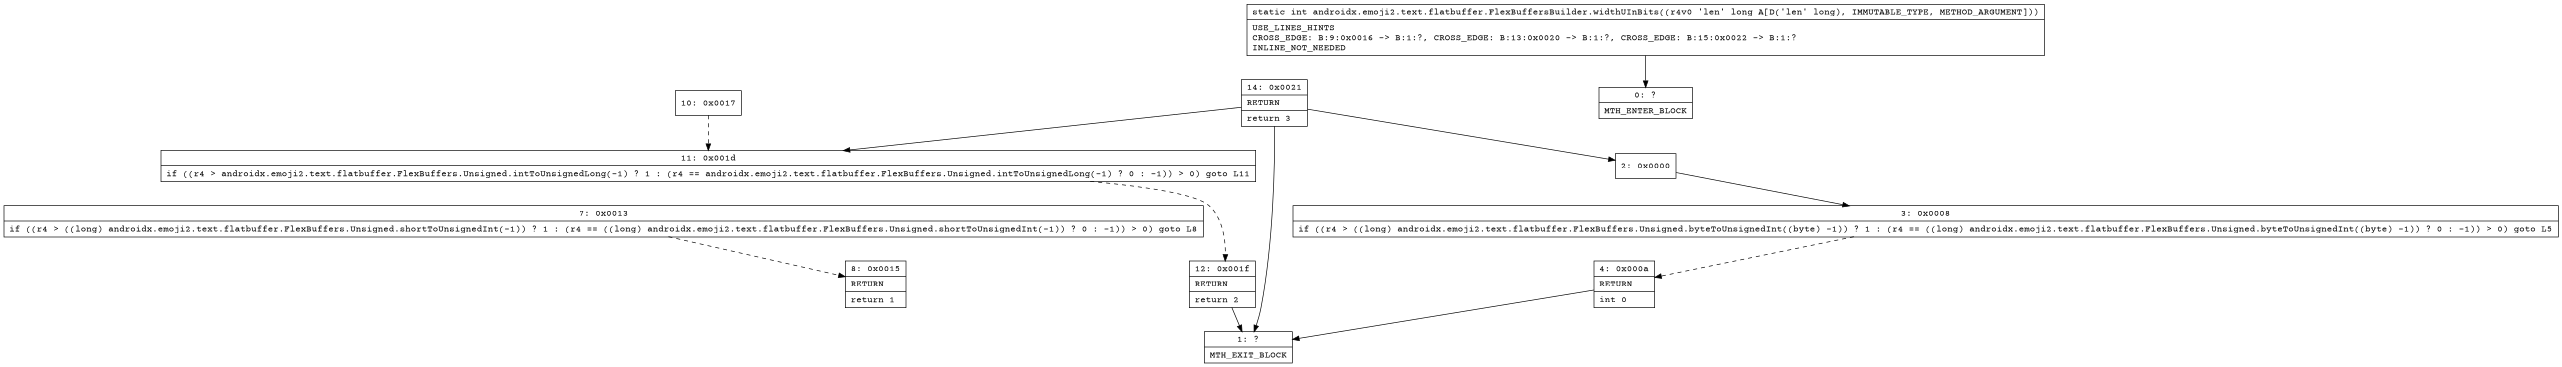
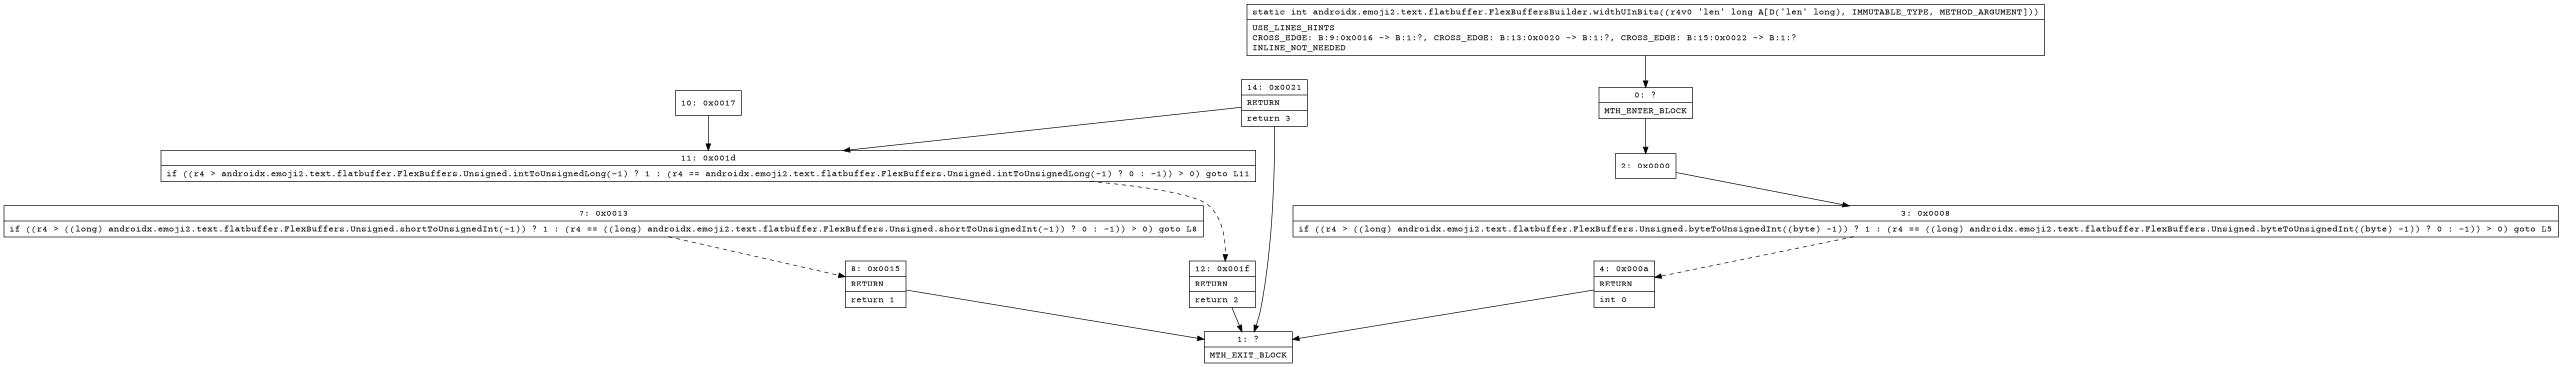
edge "10: 0x0017" -> "11: 0x001d": style dashed -> solid
edge "14: 0x0021" -> "2: 0x0000": now "0: ?" -> "2: 0x0000"
edge "8: 0x0015" -> "1: ?": added
